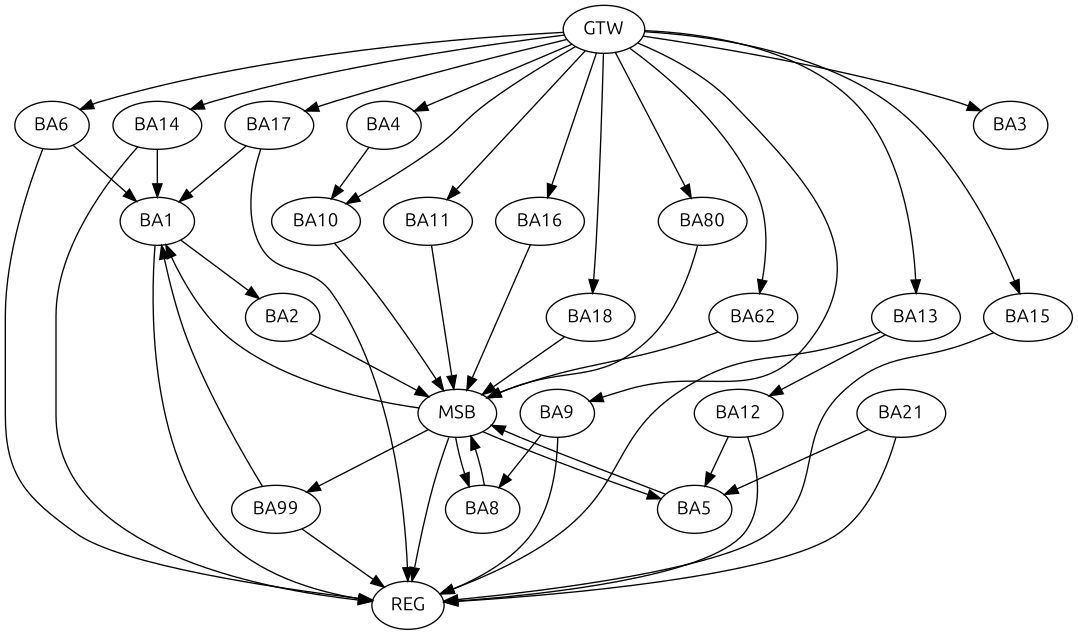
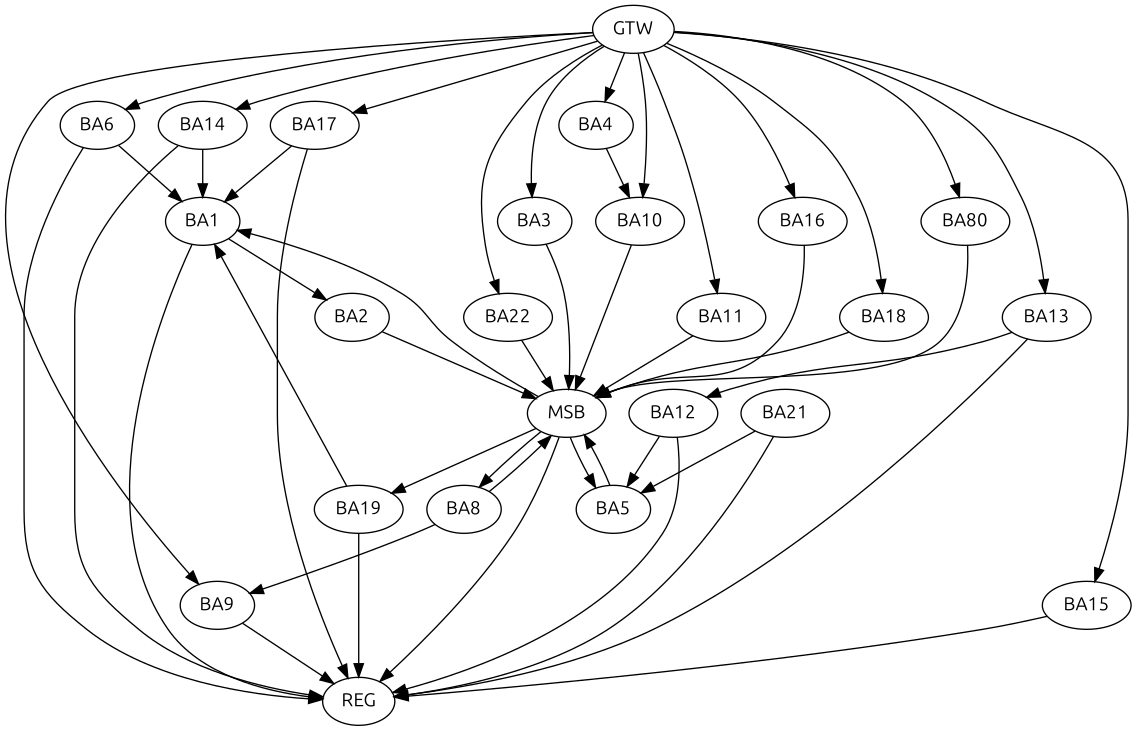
edge "BA3" -> "MSB": added
node "BA62": label "BA62" -> "BA22"
edge "BA9" -> "BA8": reversed
node "BA99": label "BA99" -> "BA19"
